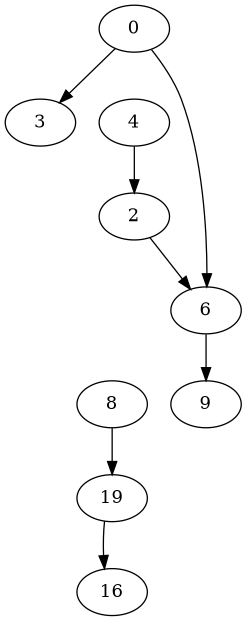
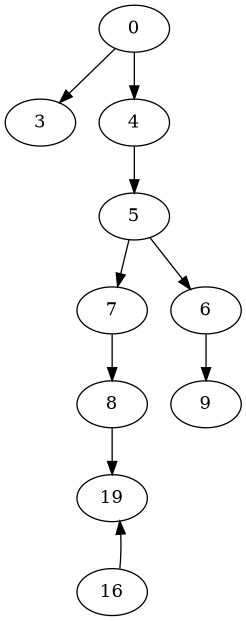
edge "0" -> "6": now "0" -> "4"
node "2": label "2" -> "5"
node "7": added
edge "19" -> "16": reversed
